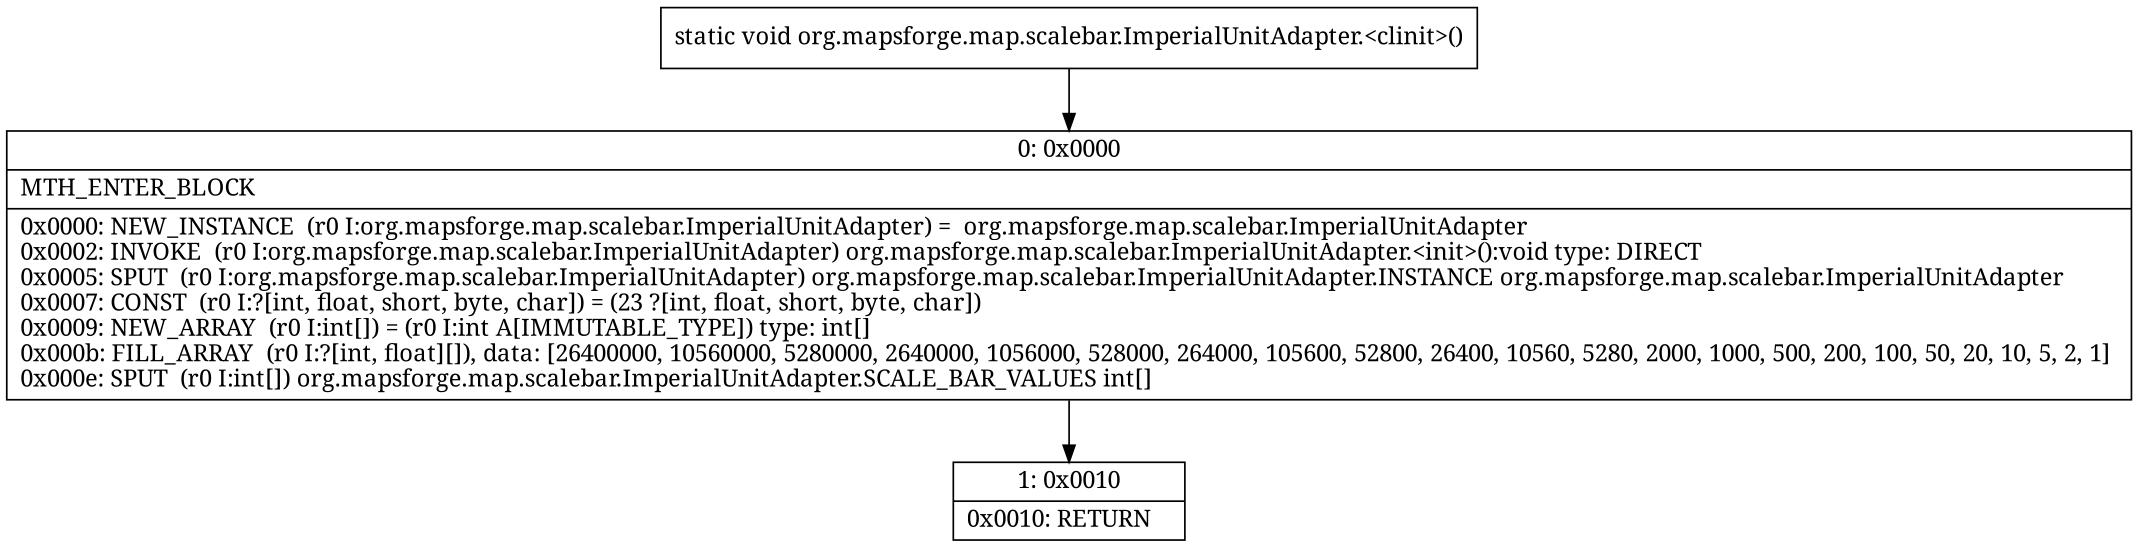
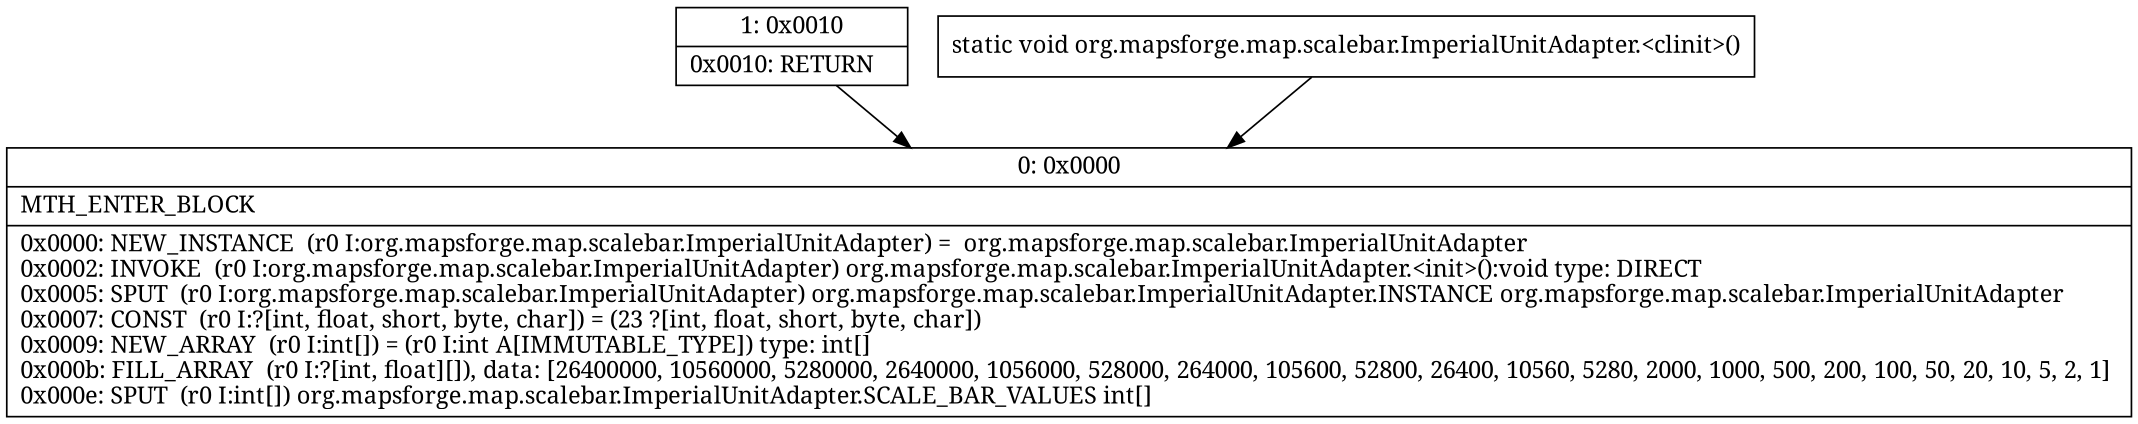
edge "0: 0x0000" -> "1: 0x0010": reversed
